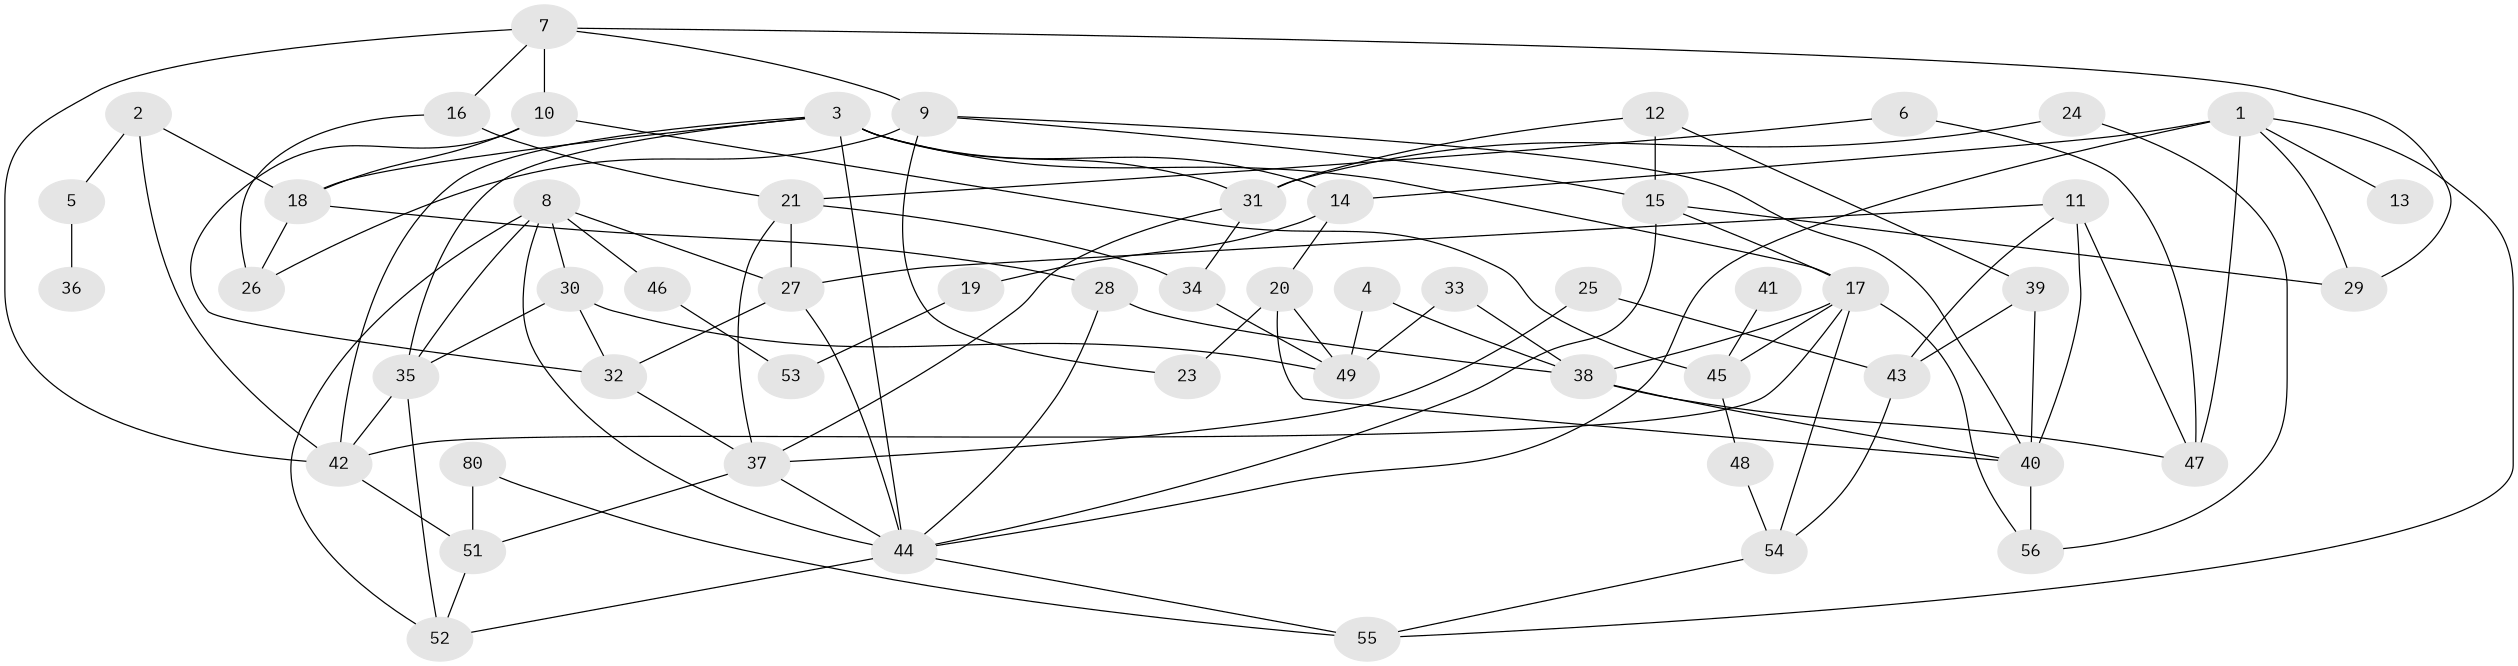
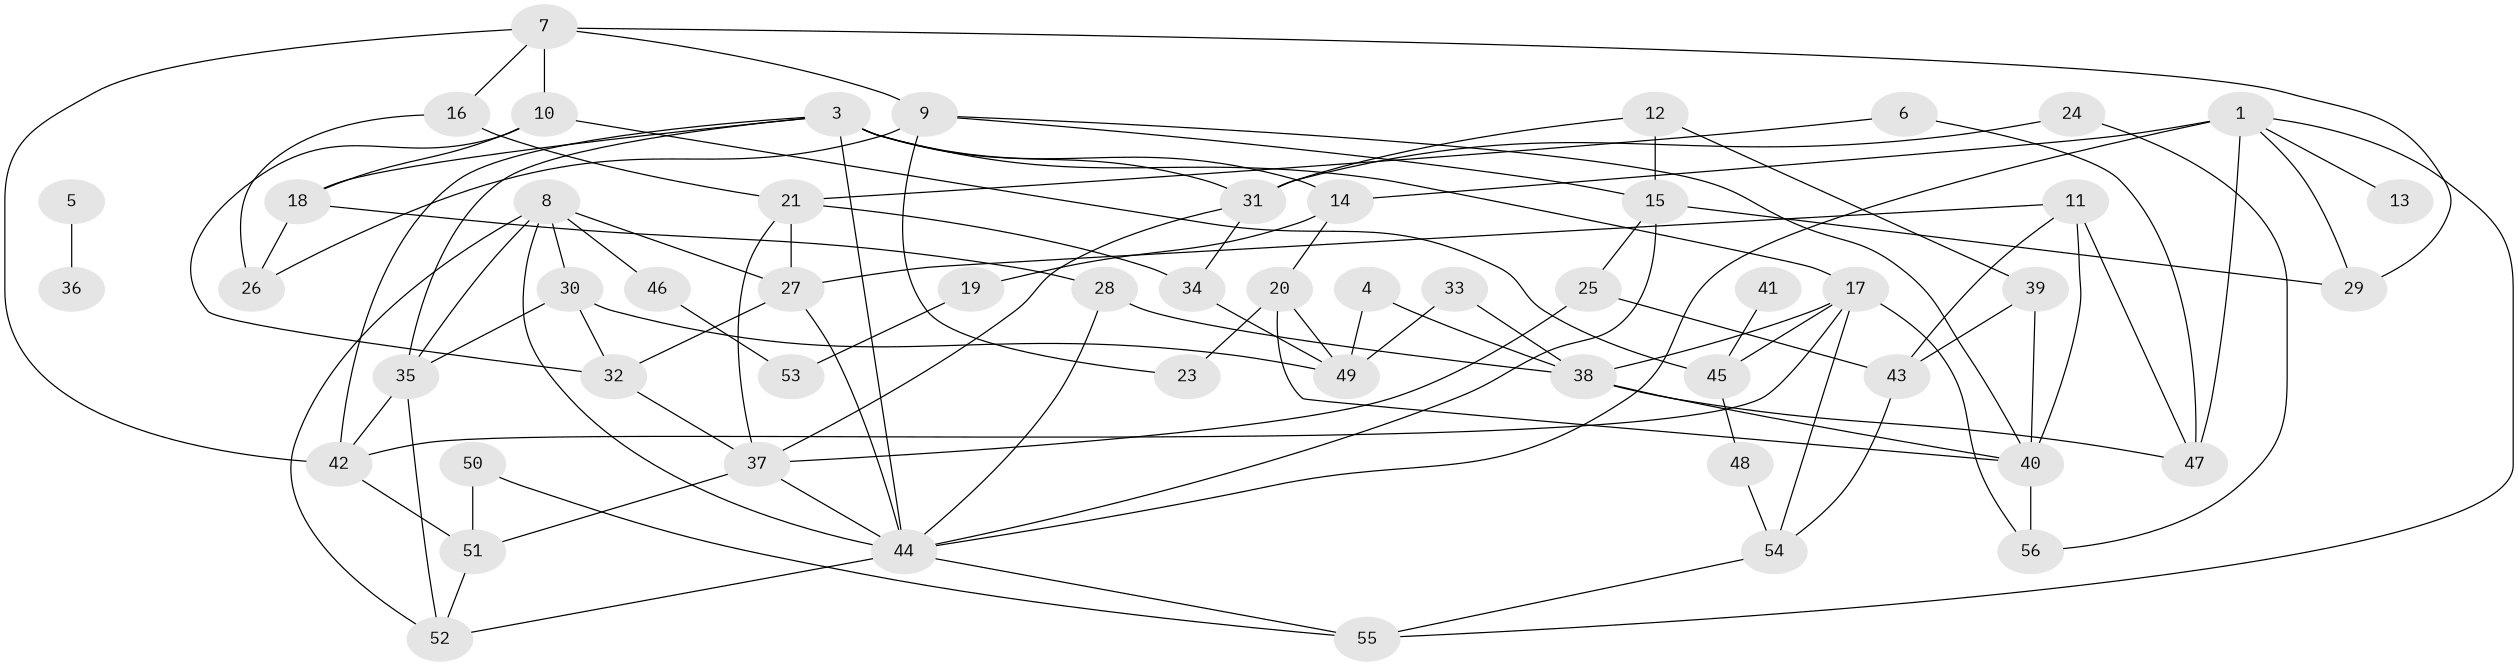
node "2": removed
edge "15" -- "17": now "15" -- "25"
node "80": label "80" -> "50"
